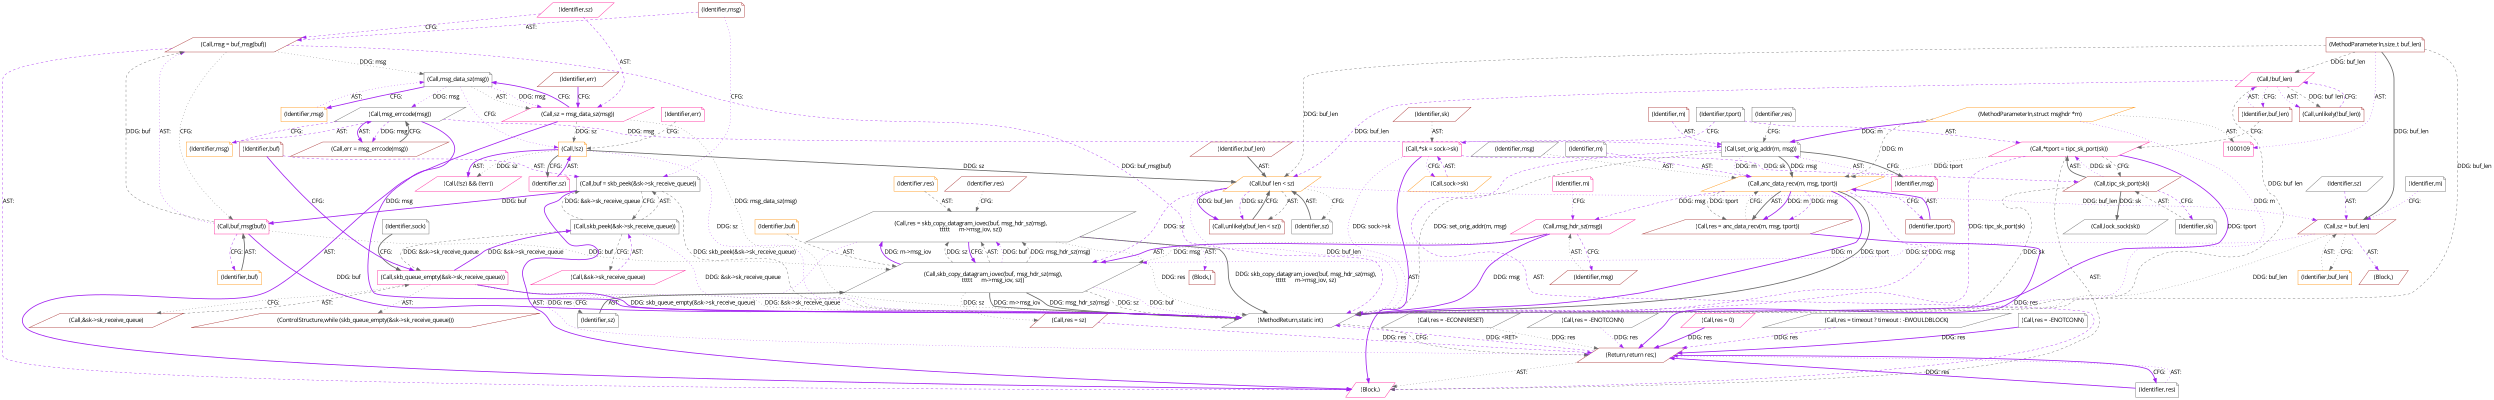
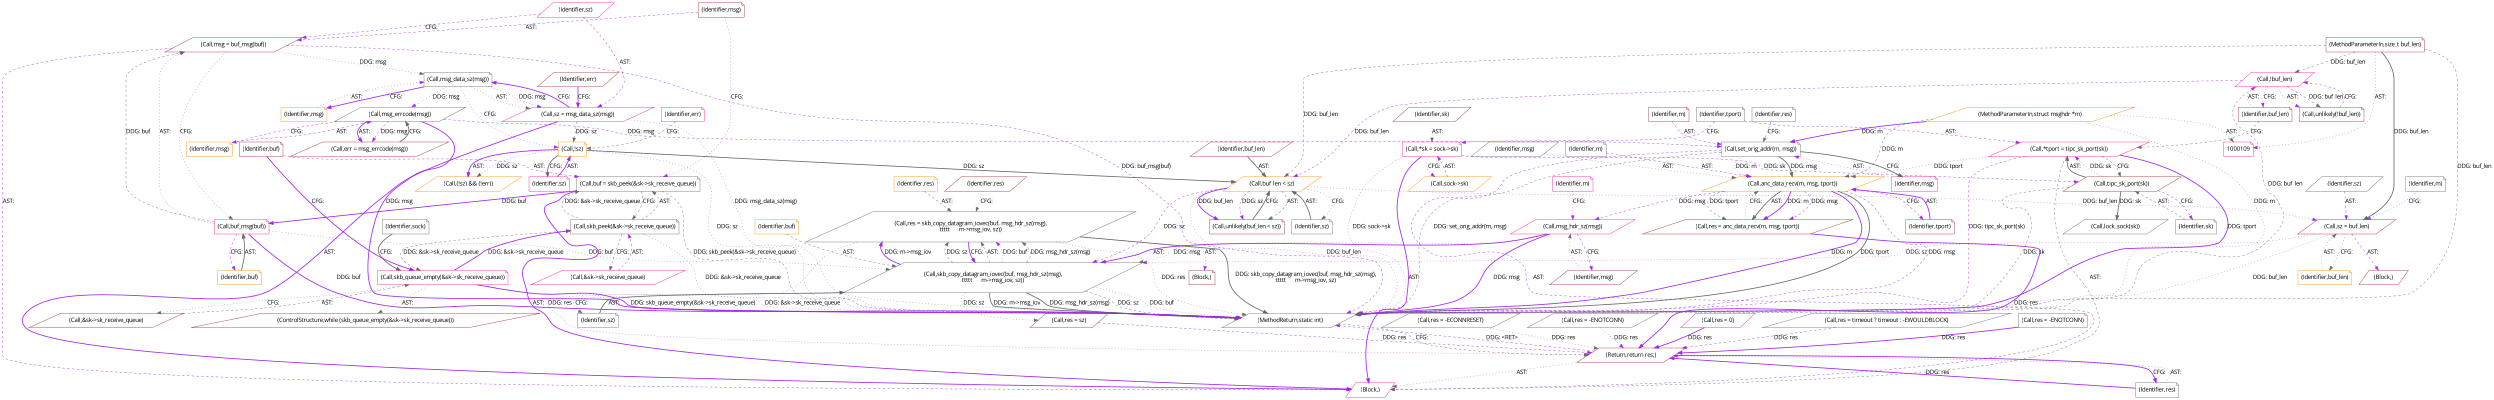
node "(Call,(!sz) && (!err))": color deeppink -> darkorange
